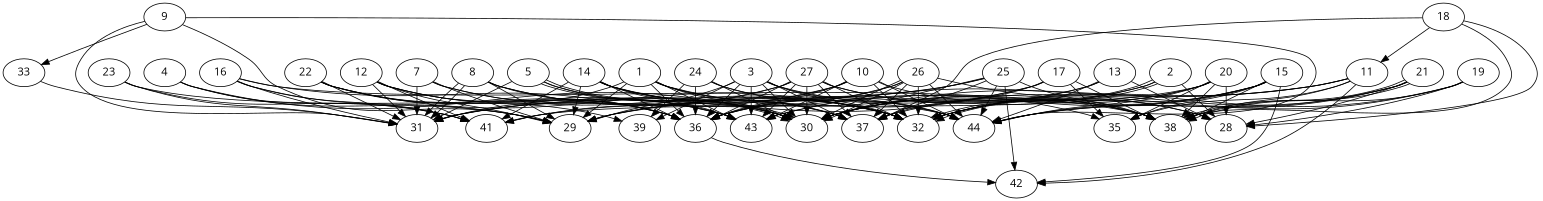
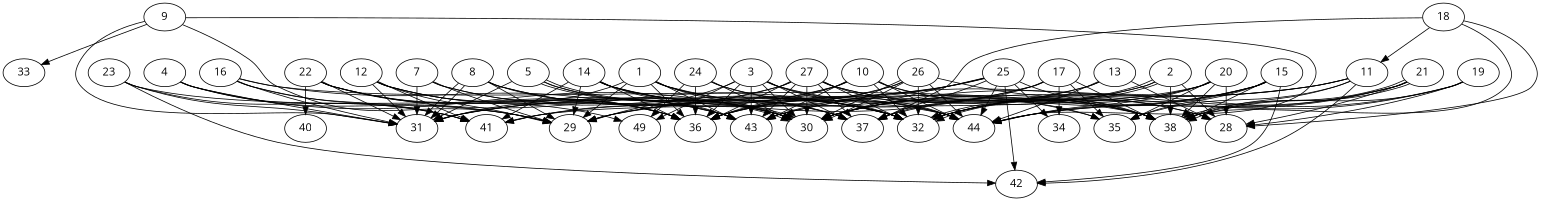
edge "25" -> "43": added
edge "2" -> "38": added
edge "26" -> "37": removed
edge "27" -> "44": added
edge "10" -> "35": added
edge "33" -> "31": now "4" -> "31"
node "40": added
node "39": label "39" -> "49"
node "34": added
edge "36" -> "42": now "23" -> "42"
